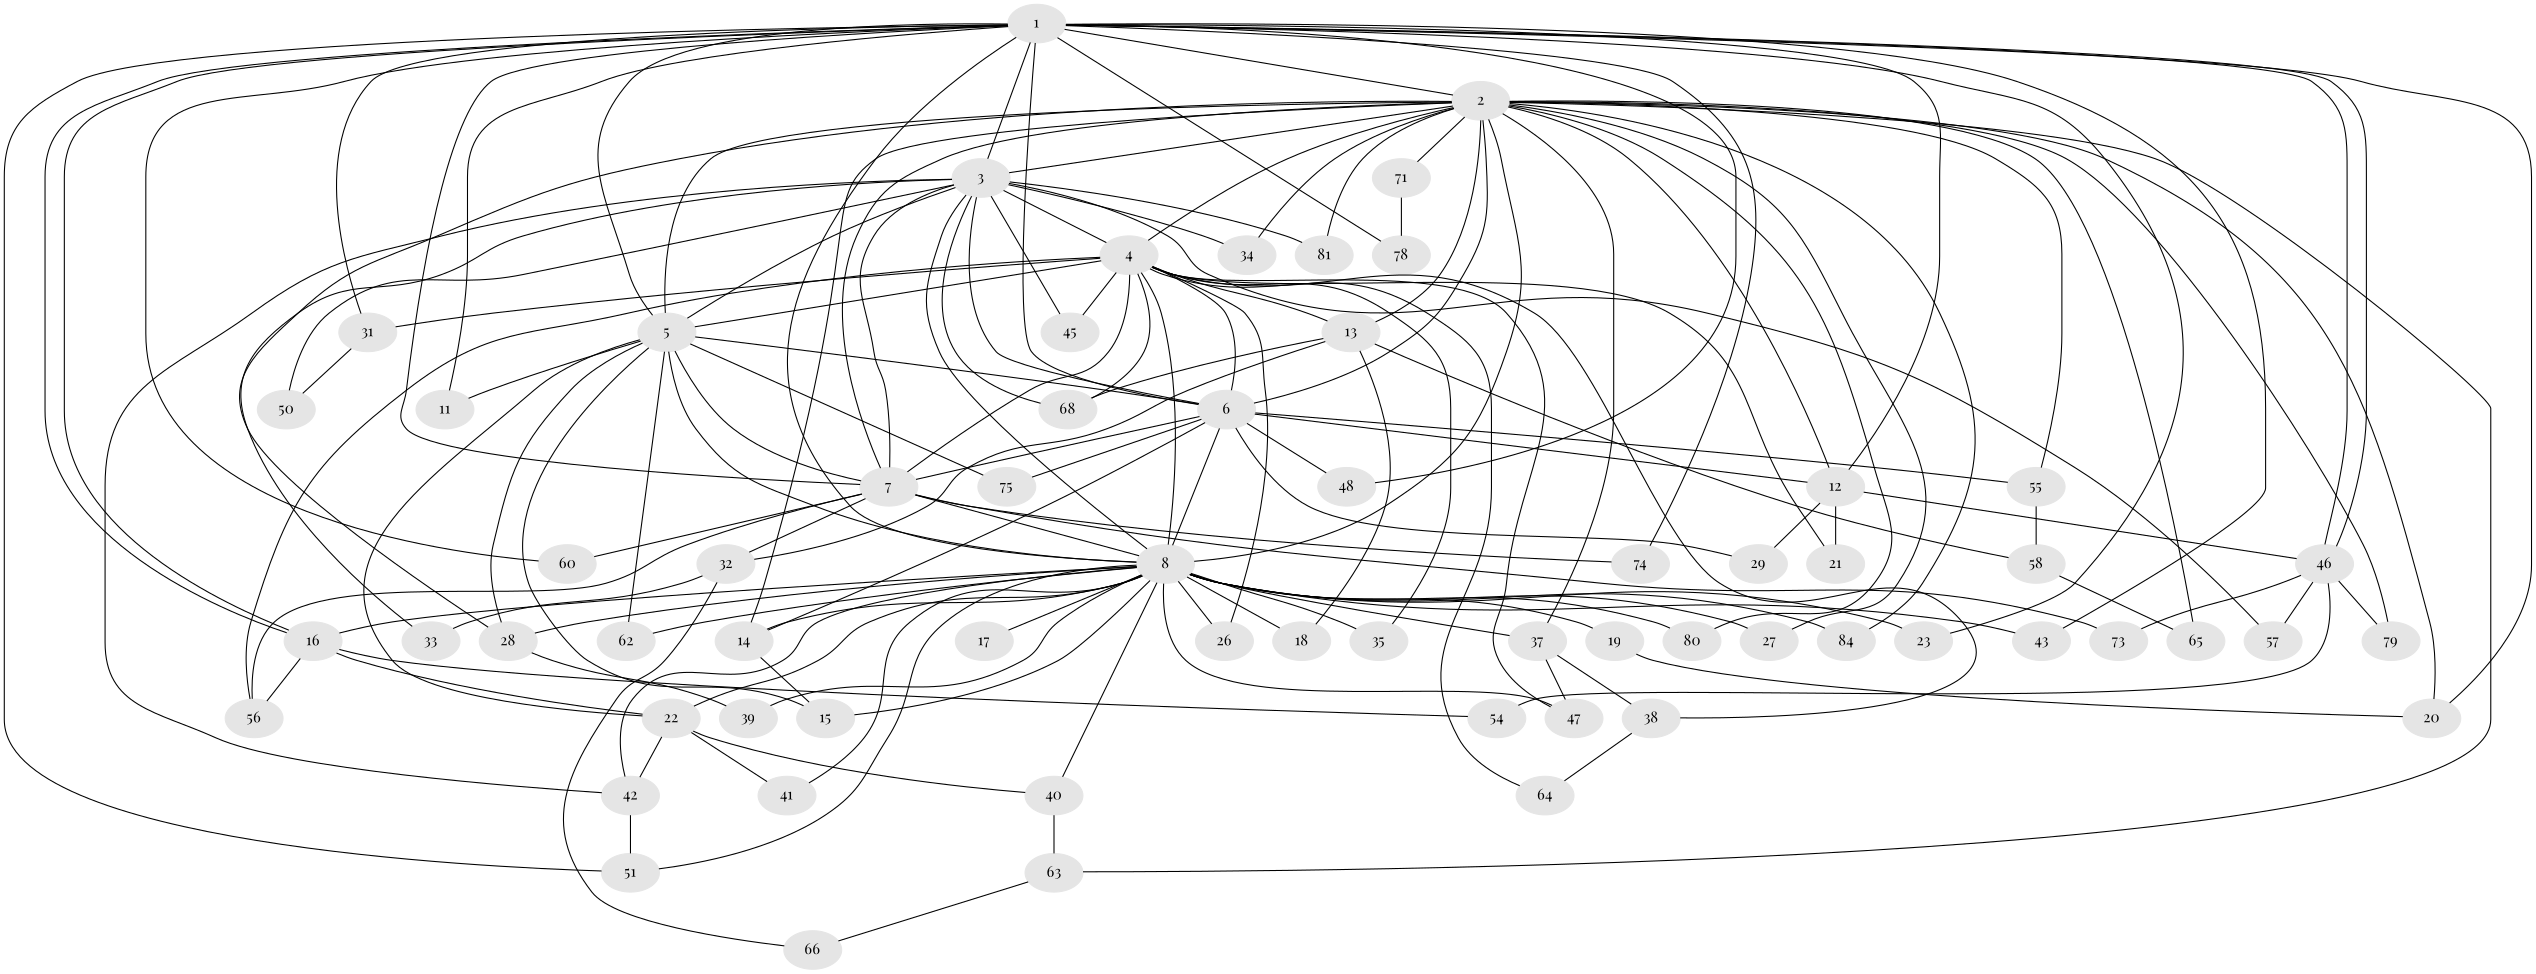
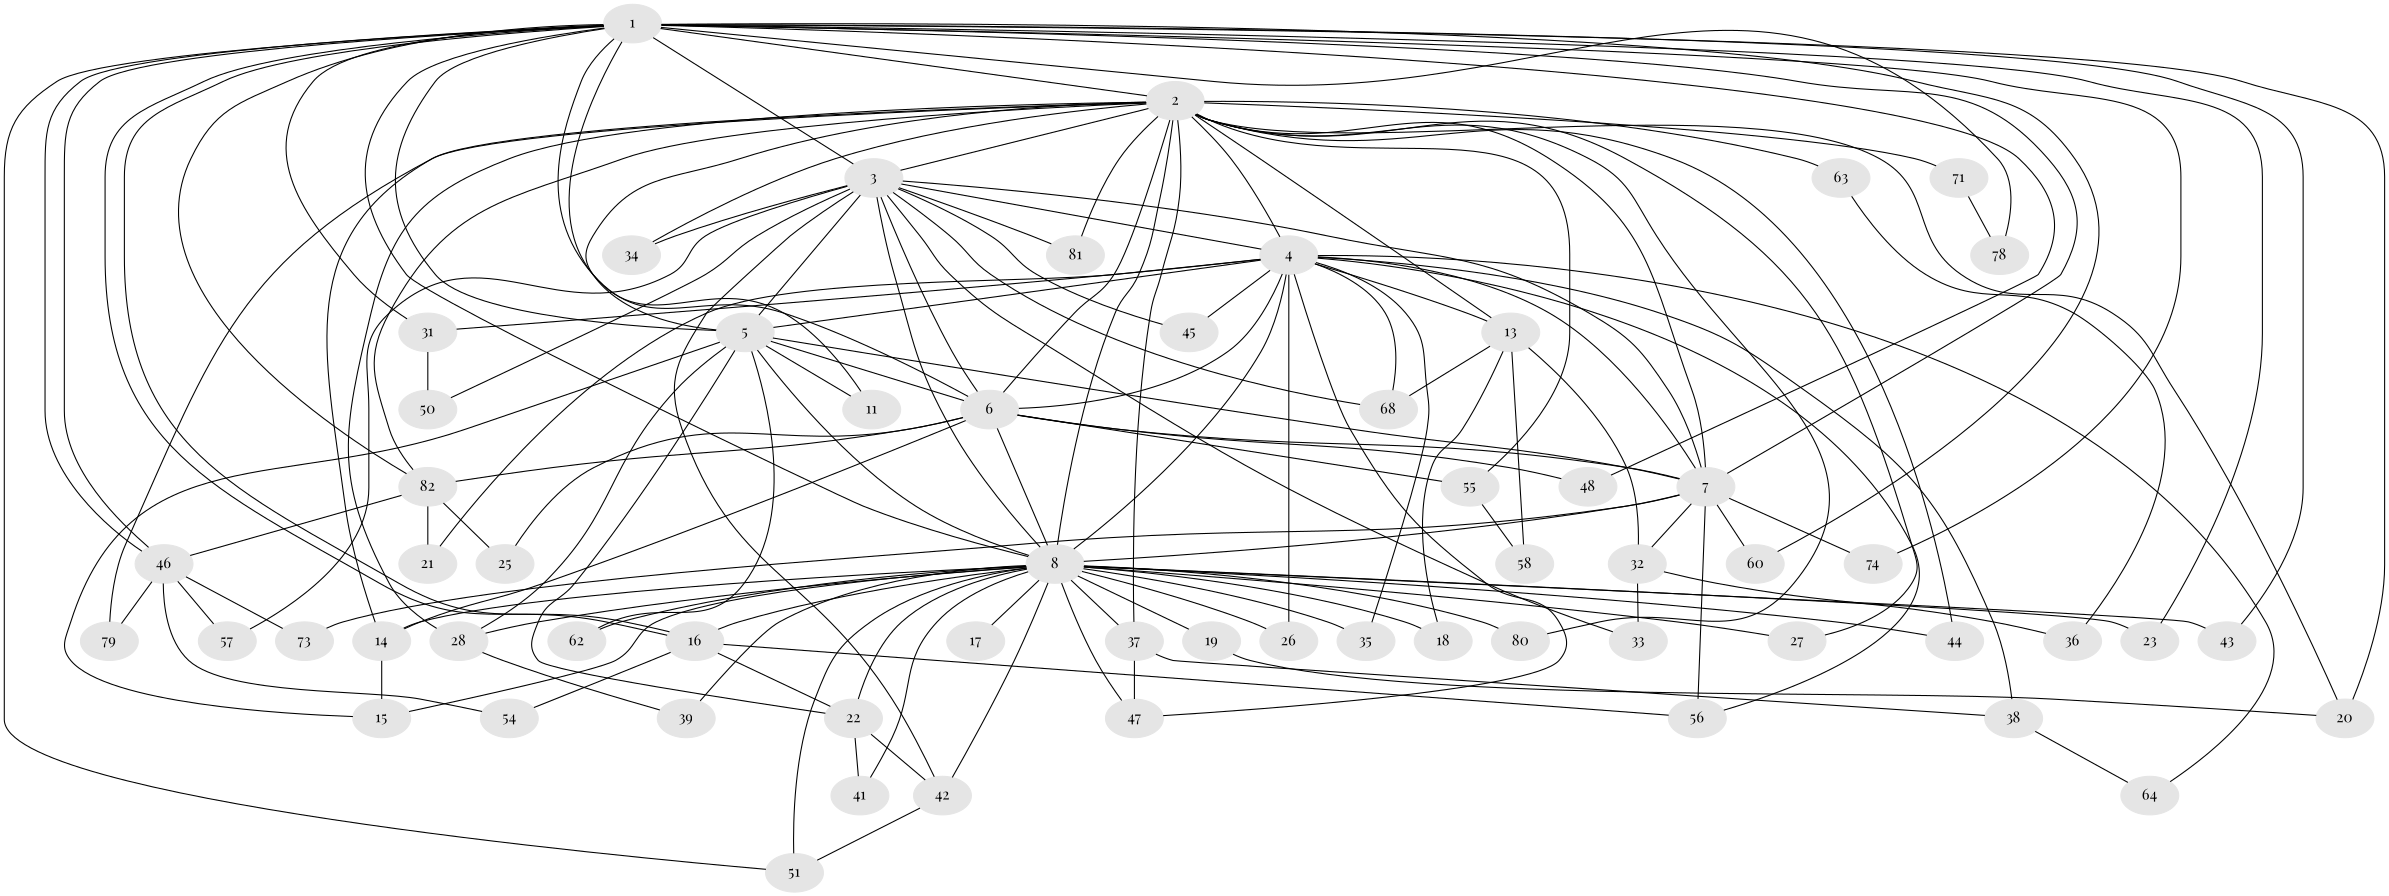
node "75": removed
node "12": label "12" -> "82"
node "29": label "29" -> "25"
node "84": label "84" -> "44"
node "65": removed
node "40": removed
node "66": label "66" -> "36"
